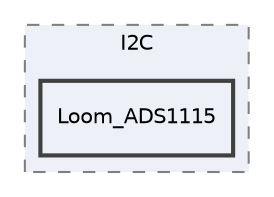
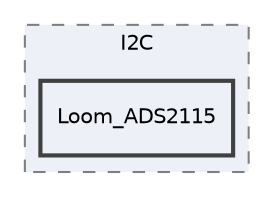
node "Loom_ADS1115": label "Loom_ADS1115" -> "Loom_ADS2115"
